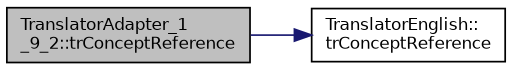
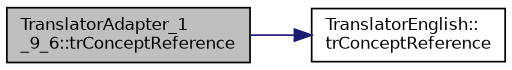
node "TranslatorAdapter_1 _9_2::trConceptReference": label "TranslatorAdapter_1 _9_2::trConceptReference" -> "TranslatorAdapter_1 _9_6::trConceptReference"
